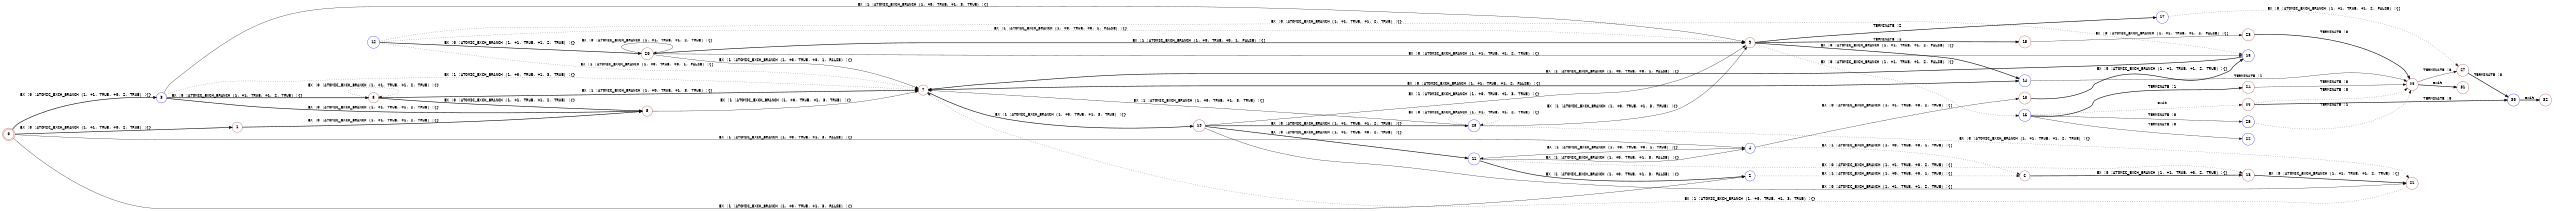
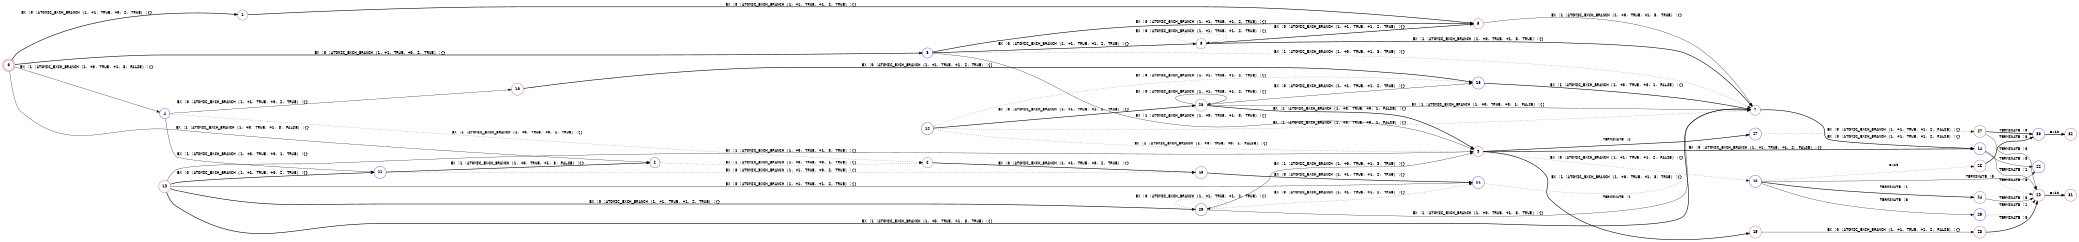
edge "29" -> "27": reversed
edge "7" -> "19": reversed
edge "11" -> "4": removed, label "EX !1 !ATOMIC_EXCH_BRANCH (1, +0, TRUE, +1, 3, FALSE) !{}"
edge "14" -> "22": added, label "TERMINATE !0"
node "21": color brown -> blue
